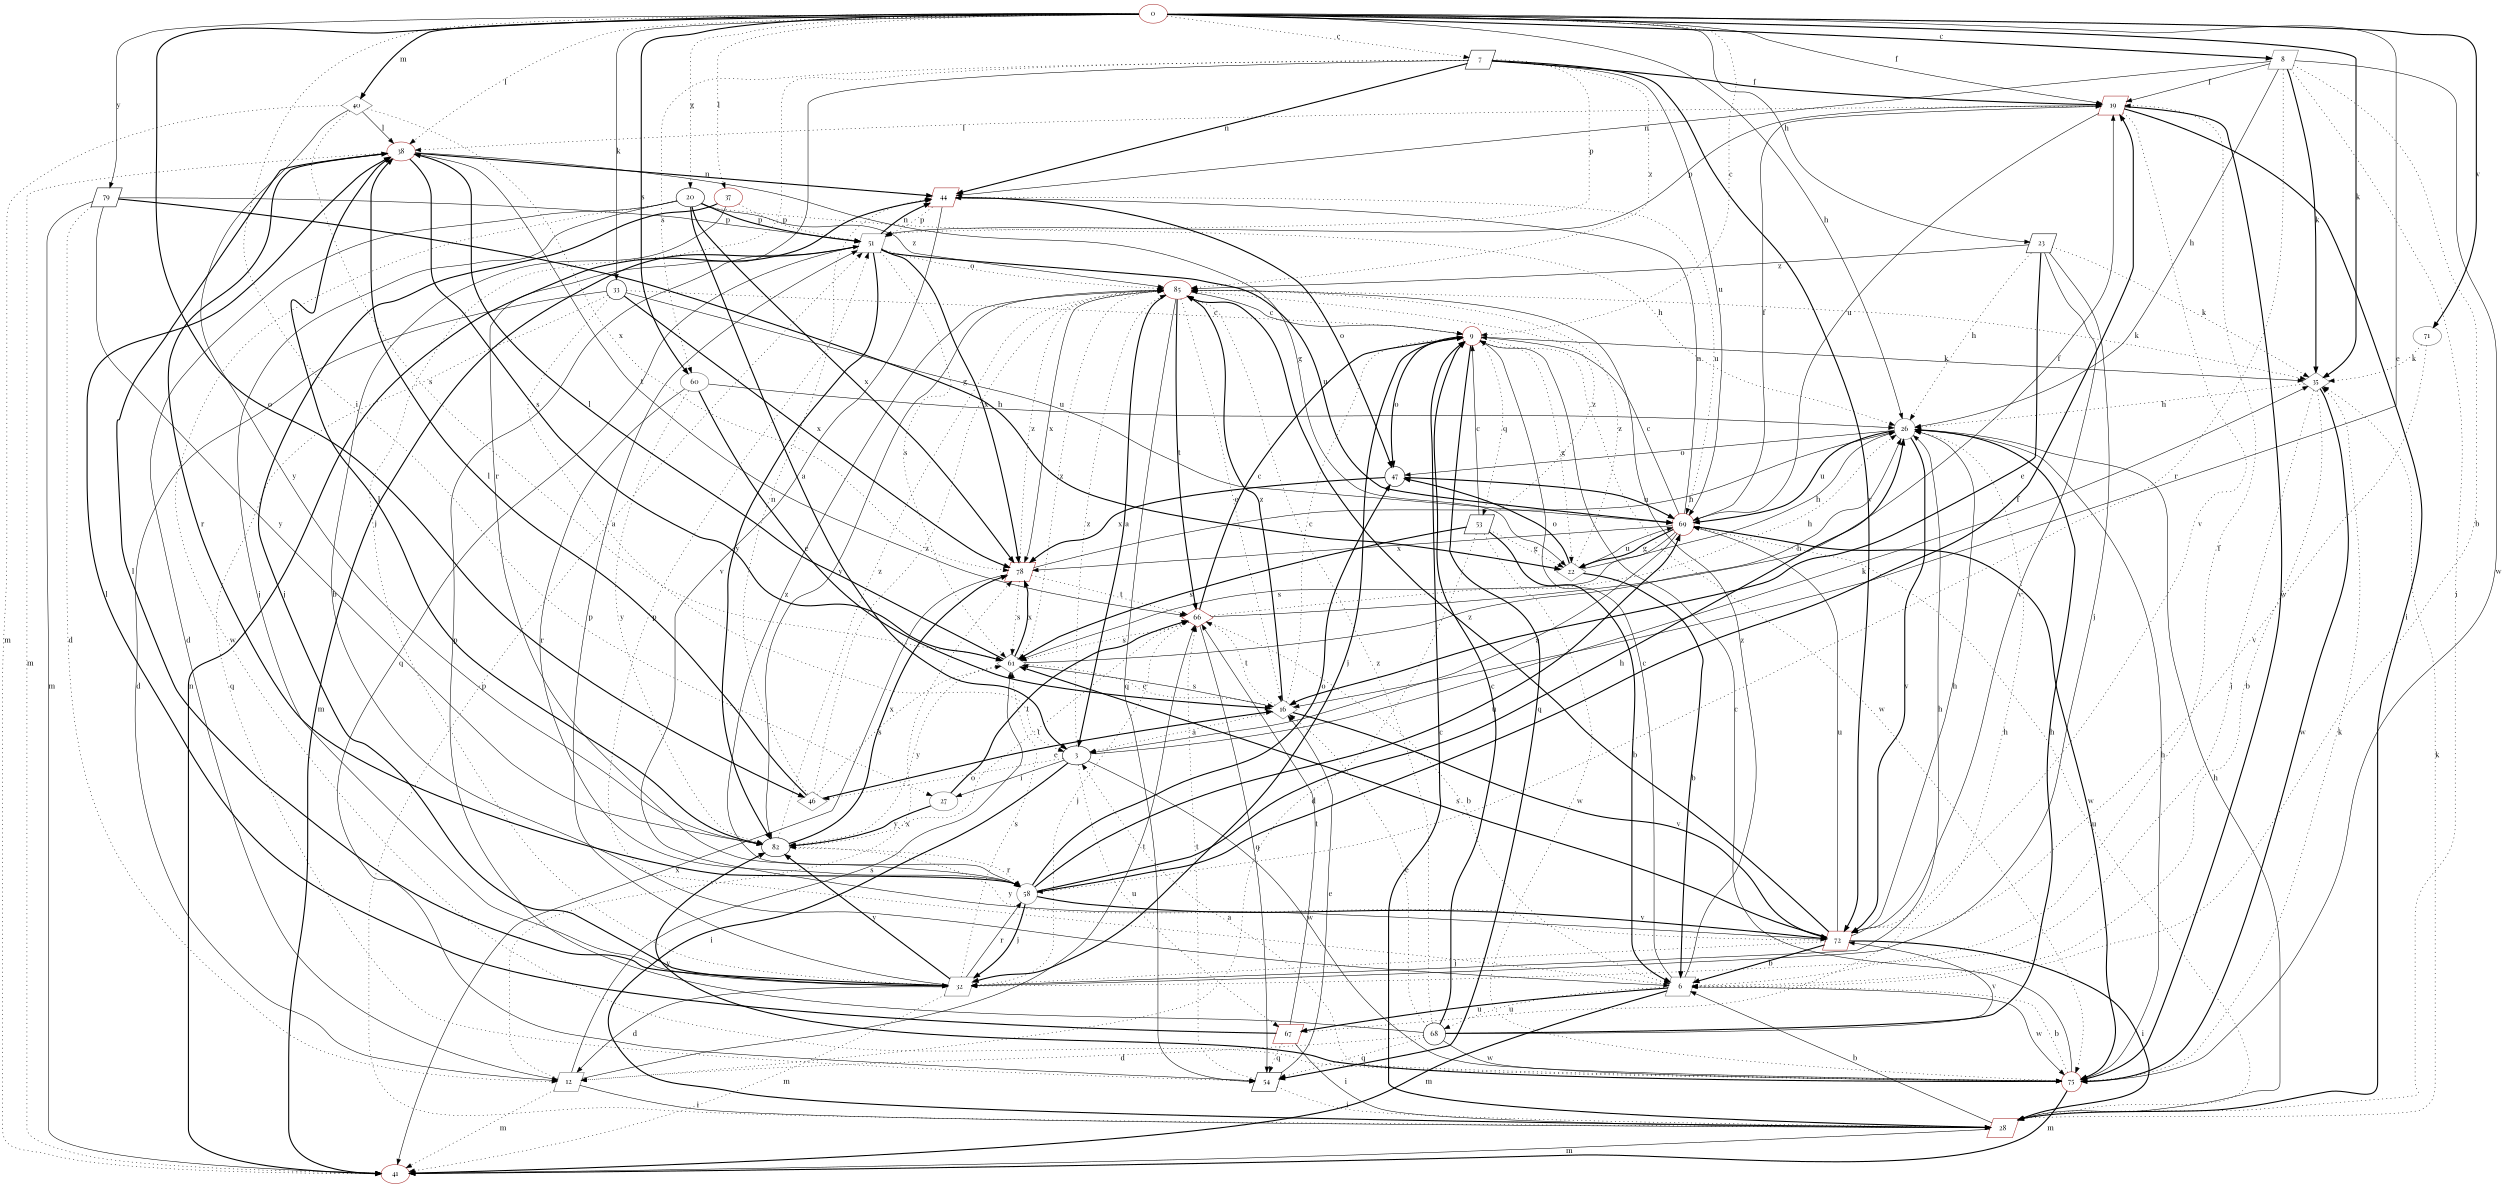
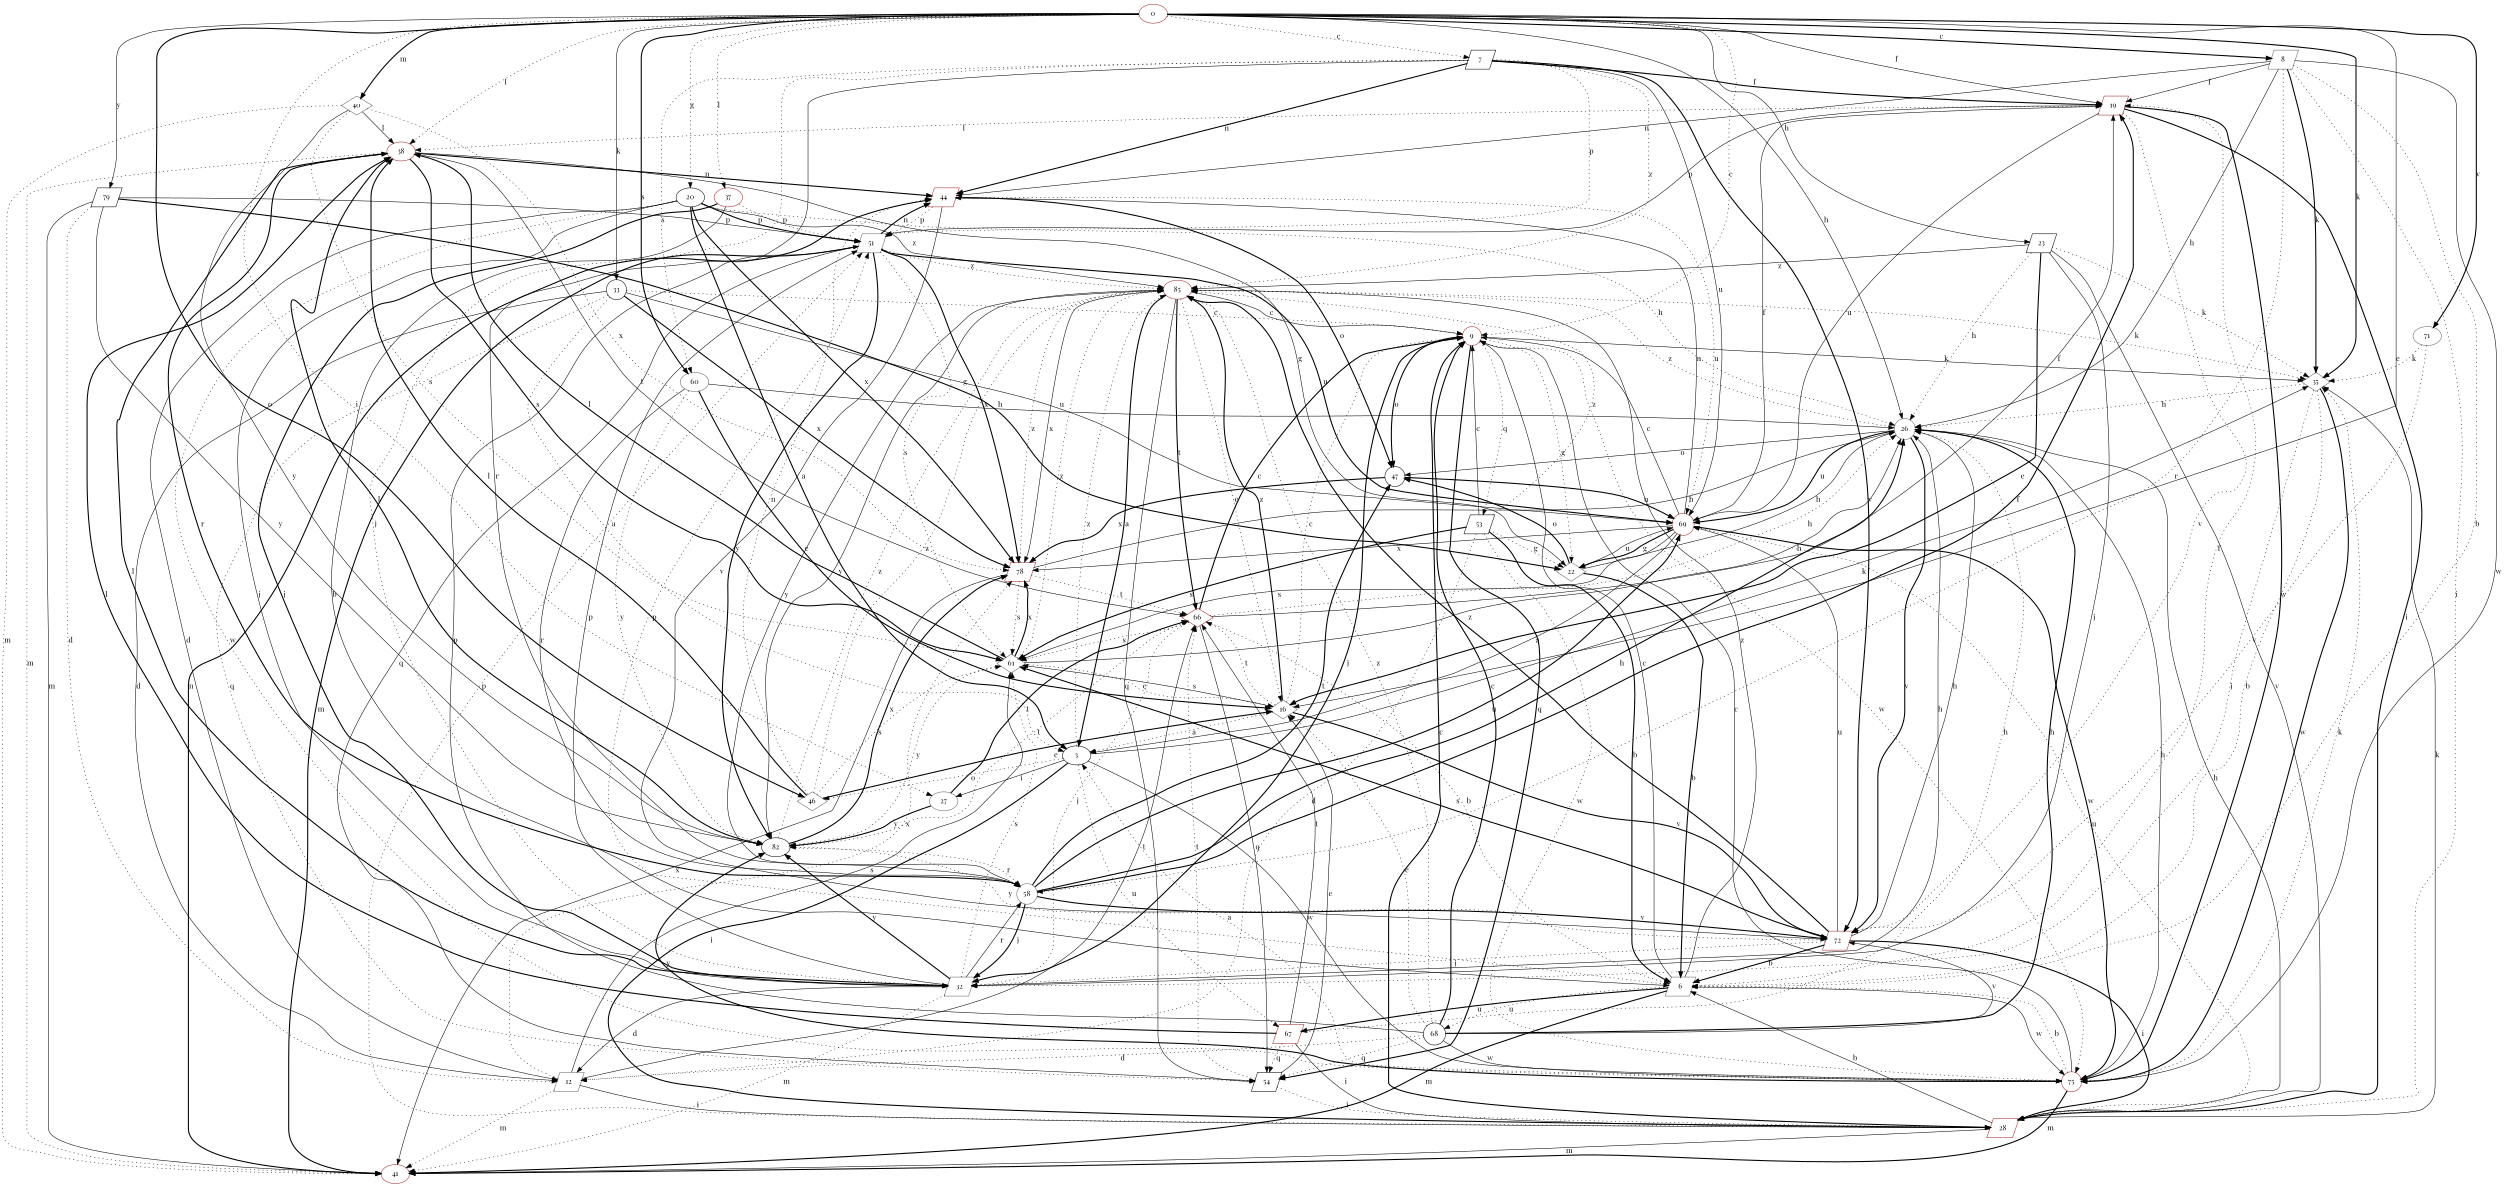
edge "51" -> "85": label "o" -> "z"
edge "22" -> "85": now "26" -> "85"
edge "58" -> "85": label "z" -> "y"
edge "23" -> "72": now "23" -> "28"
edge "58" -> "47": label "o" -> "t"
edge "28" -> "35": style dotted -> solid
